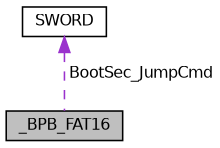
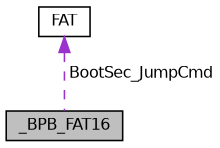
node "SWORD": label "SWORD" -> "FAT"
